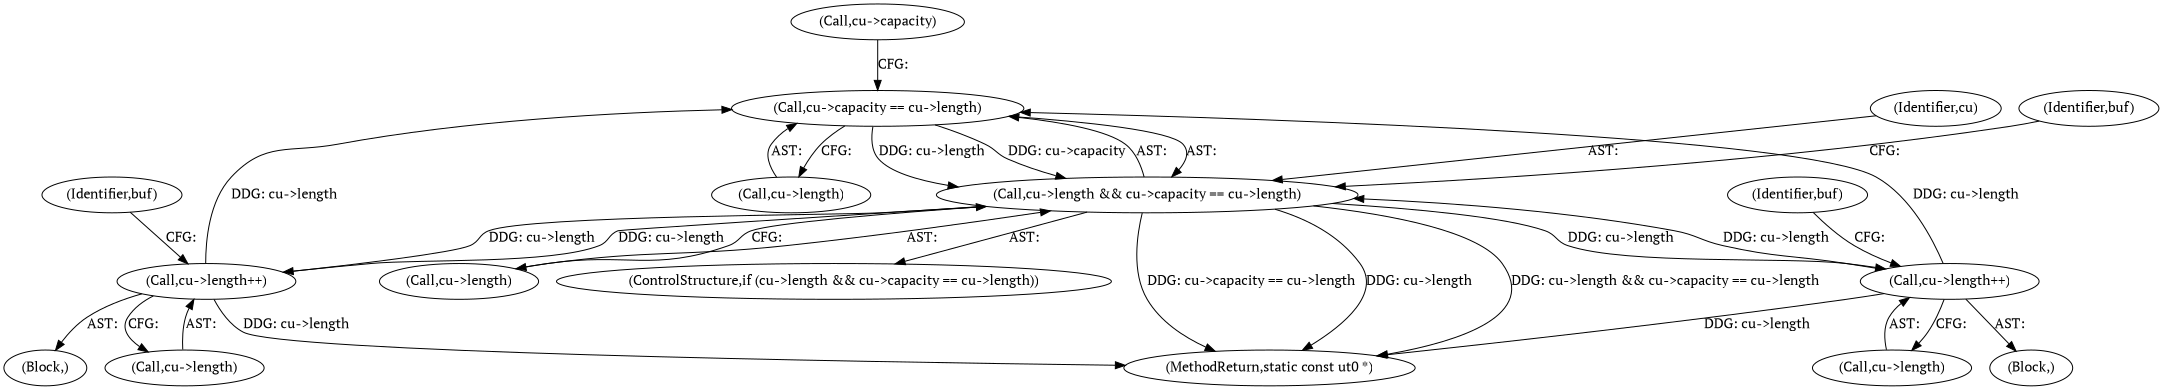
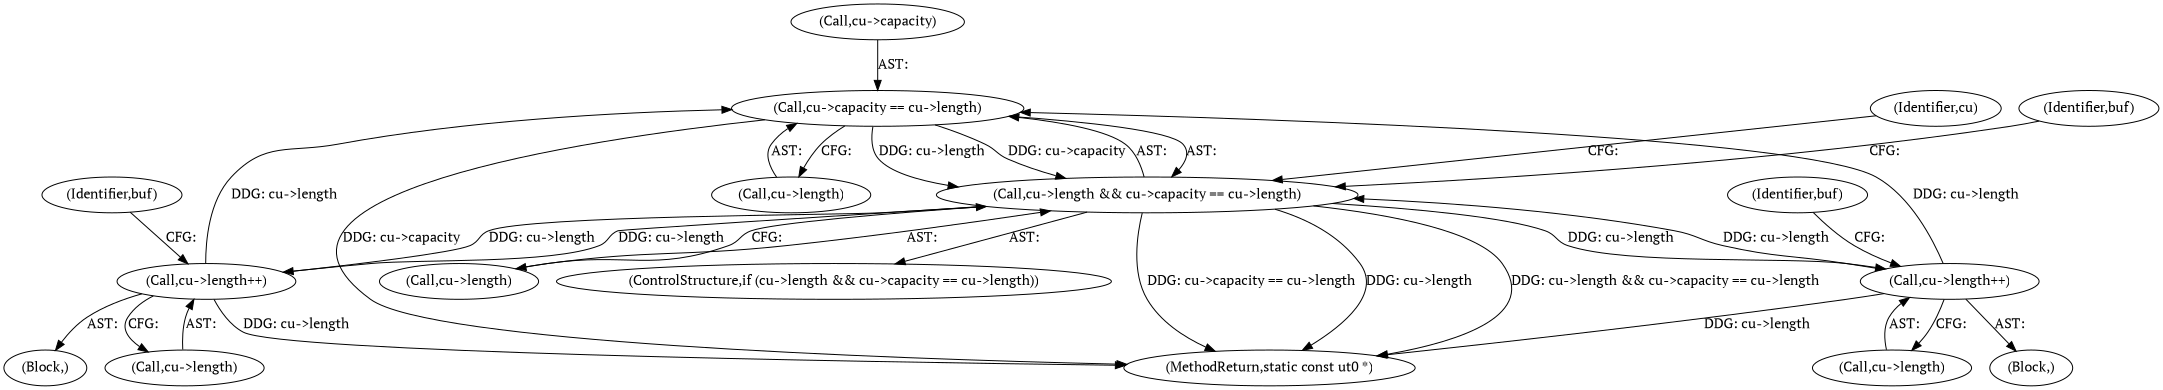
edge "(Call,cu->capacity)" -> "(Call,cu->capacity == cu->length)": label "CFG: " -> "AST: "
edge "(Identifier,cu)" -> "(Call,cu->length && cu->capacity == cu->length)": label "AST: " -> "CFG: "
edge "(Call,cu->capacity == cu->length)" -> "(MethodReturn,static const ut0 *)": added, label "DDG: cu->capacity"
